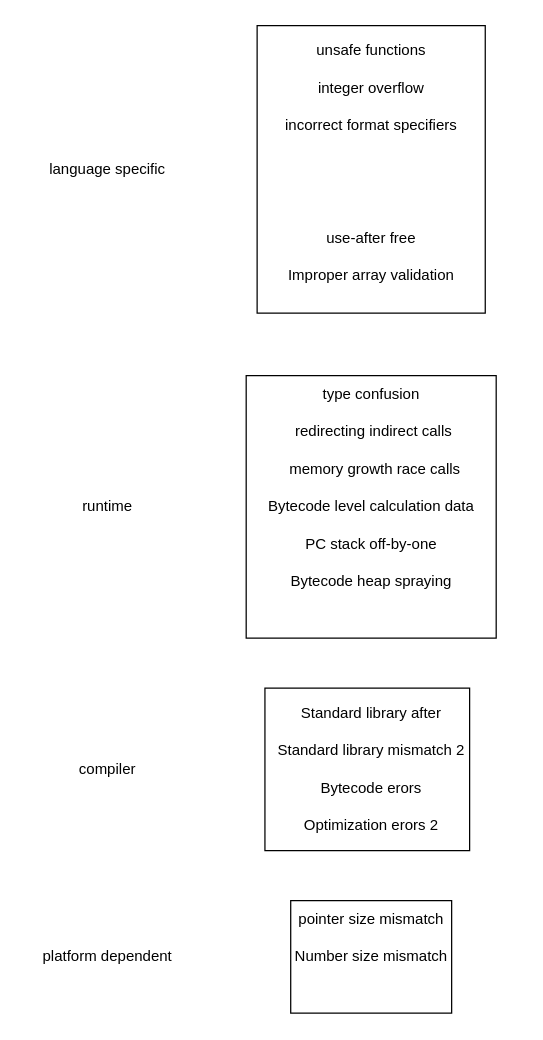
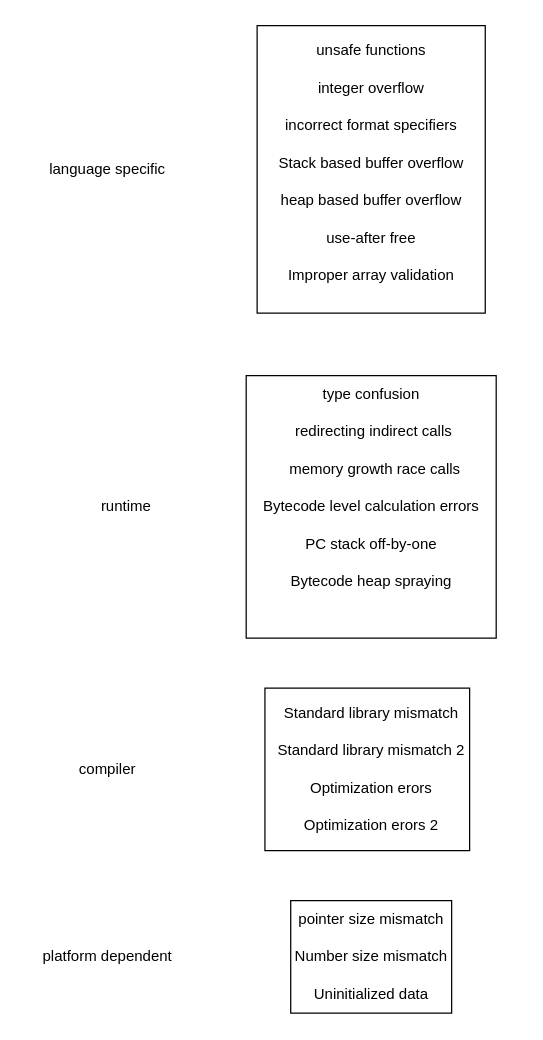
node "Stack based buffer overflow": added
node "heap based buffer overflow": added
node "runtime": moved (107, 507) -> (126, 507)
node "Bytecode level calculation data": label "Bytecode level calculation data" -> "Bytecode level calculation errors"
node "Standard library after": label "Standard library after" -> "Standard library mismatch"
node "Bytecode erors": label "Bytecode erors" -> "Optimization erors"
node "Uninitialized data": added
